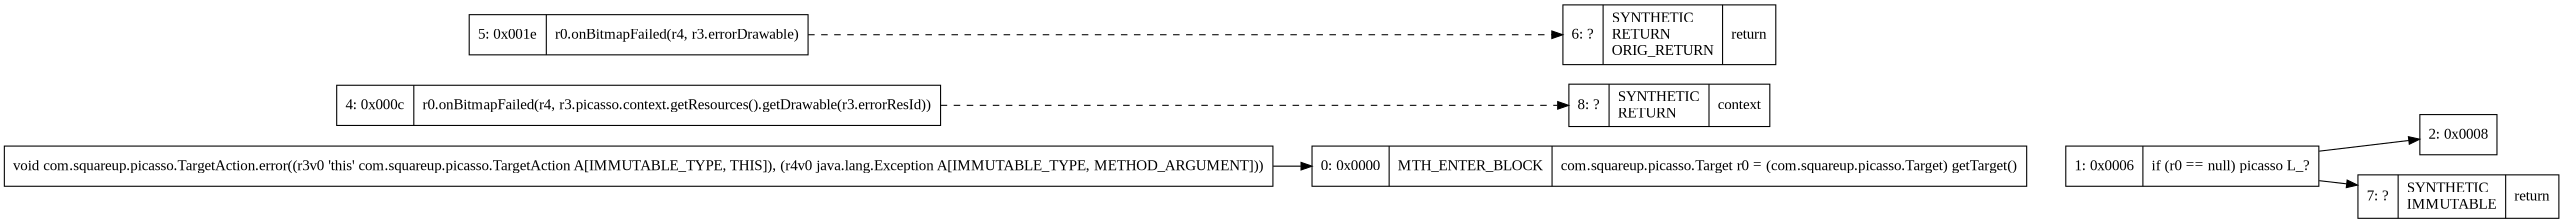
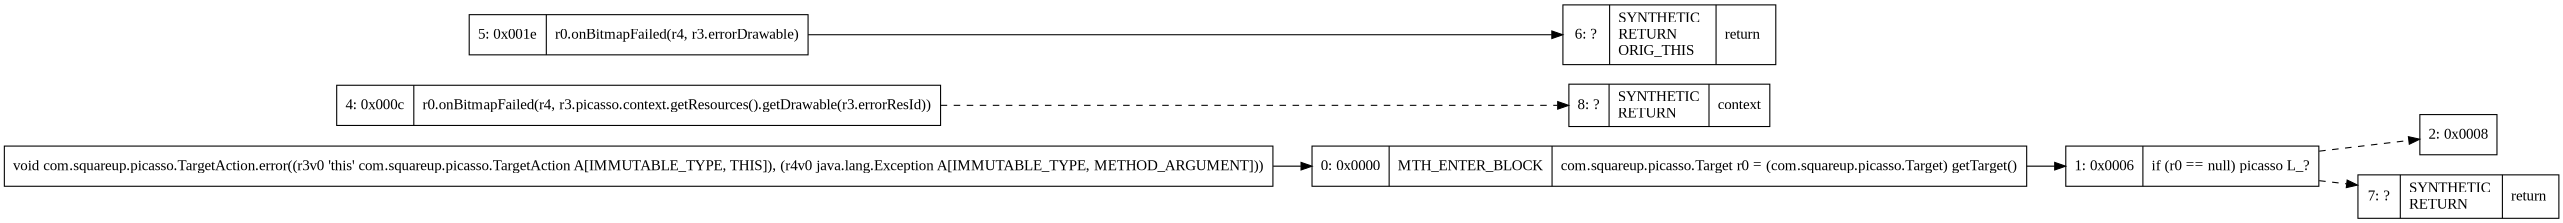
edge "5: 0x001e" -> "6: ?": style dashed -> solid
node "6: ?": text "ORIG_RETURN" -> "ORIG_THIS"
edge "1: 0x0006" -> "2: 0x0008": style solid -> dashed
edge "0: 0x0000" -> "1: 0x0006": added
edge "1: 0x0006" -> "7: ?": style solid -> dashed
node "7: ?": text "IMMUTABLE" -> "RETURN"
